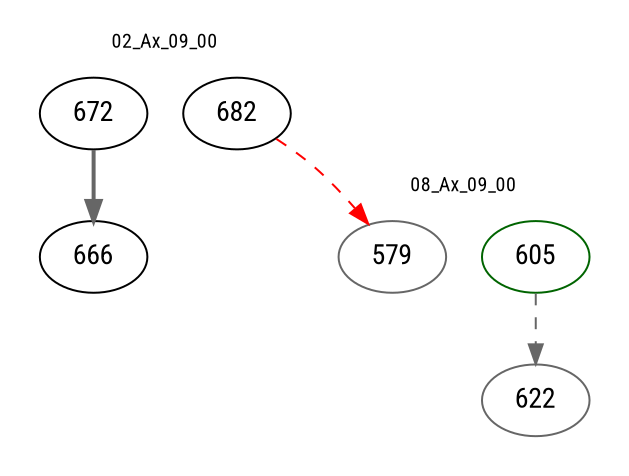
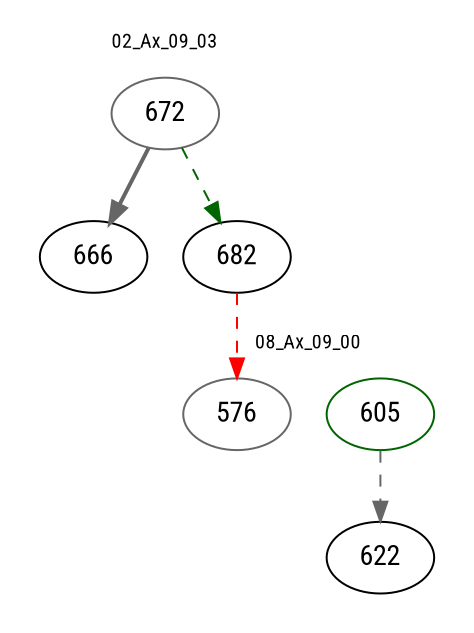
cluster "02_Ax_09_00": label "02_Ax_09_00" -> "02_Ax_09_03"
node "672": color black -> gray40
edge "672" -> "682": added
node "579": label "579" -> "576"
node "622": color gray40 -> black
